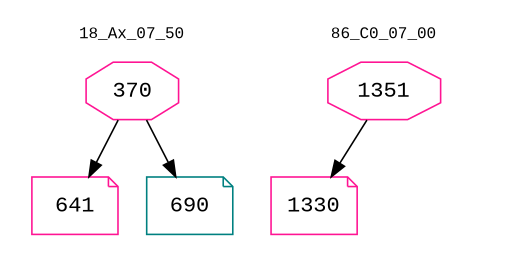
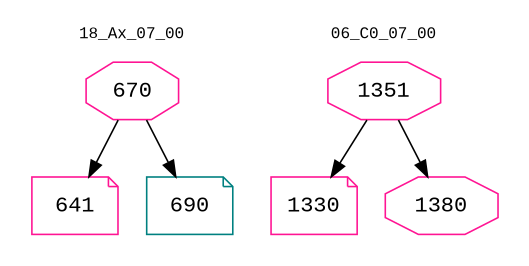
cluster "18_Ax_07_50": label "18_Ax_07_50" -> "18_Ax_07_00"
cluster "86_C0_07_00": label "86_C0_07_00" -> "06_C0_07_00"
node "370": label "370" -> "670"
node "1380": added
